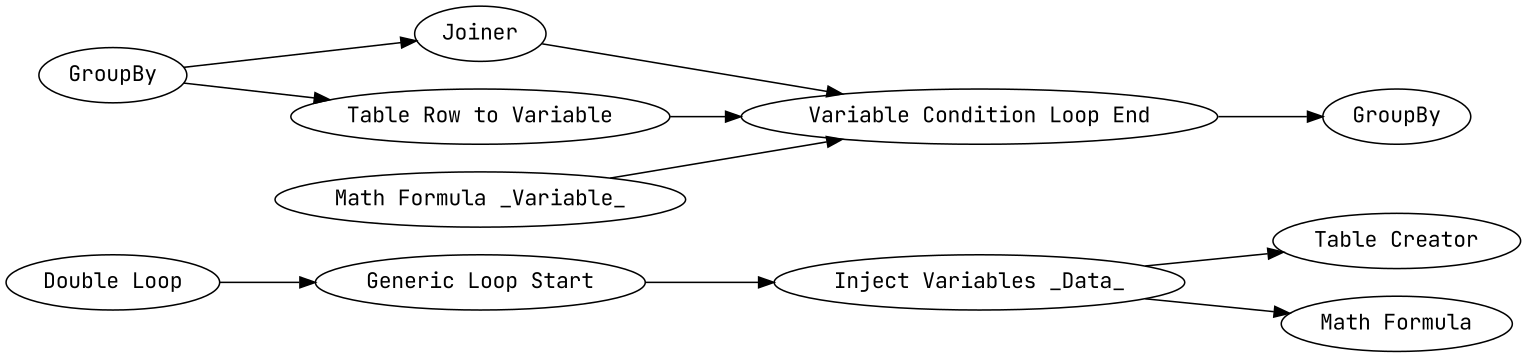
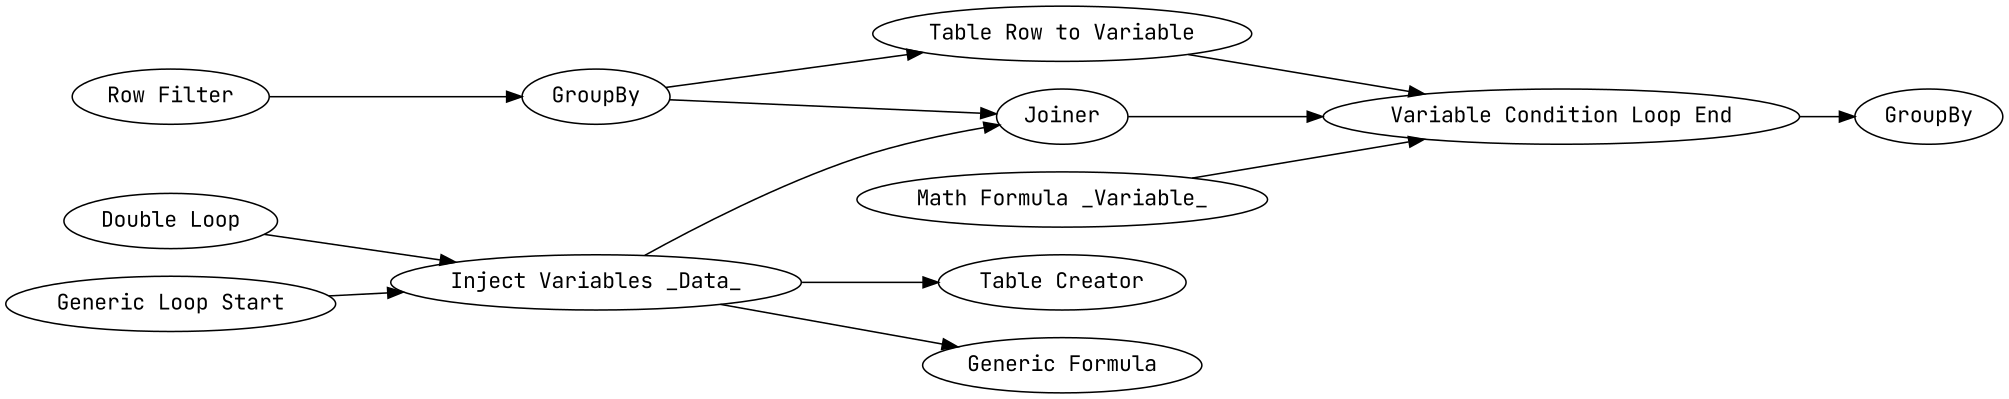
node "Row Filter": added
edge "Inject Variables _Data_" -> "Joiner": added
edge "Double Loop" -> "Generic Loop Start": now "Double Loop" -> "Inject Variables _Data_"
node "Math Formula": label "Math Formula" -> "Generic Formula"
